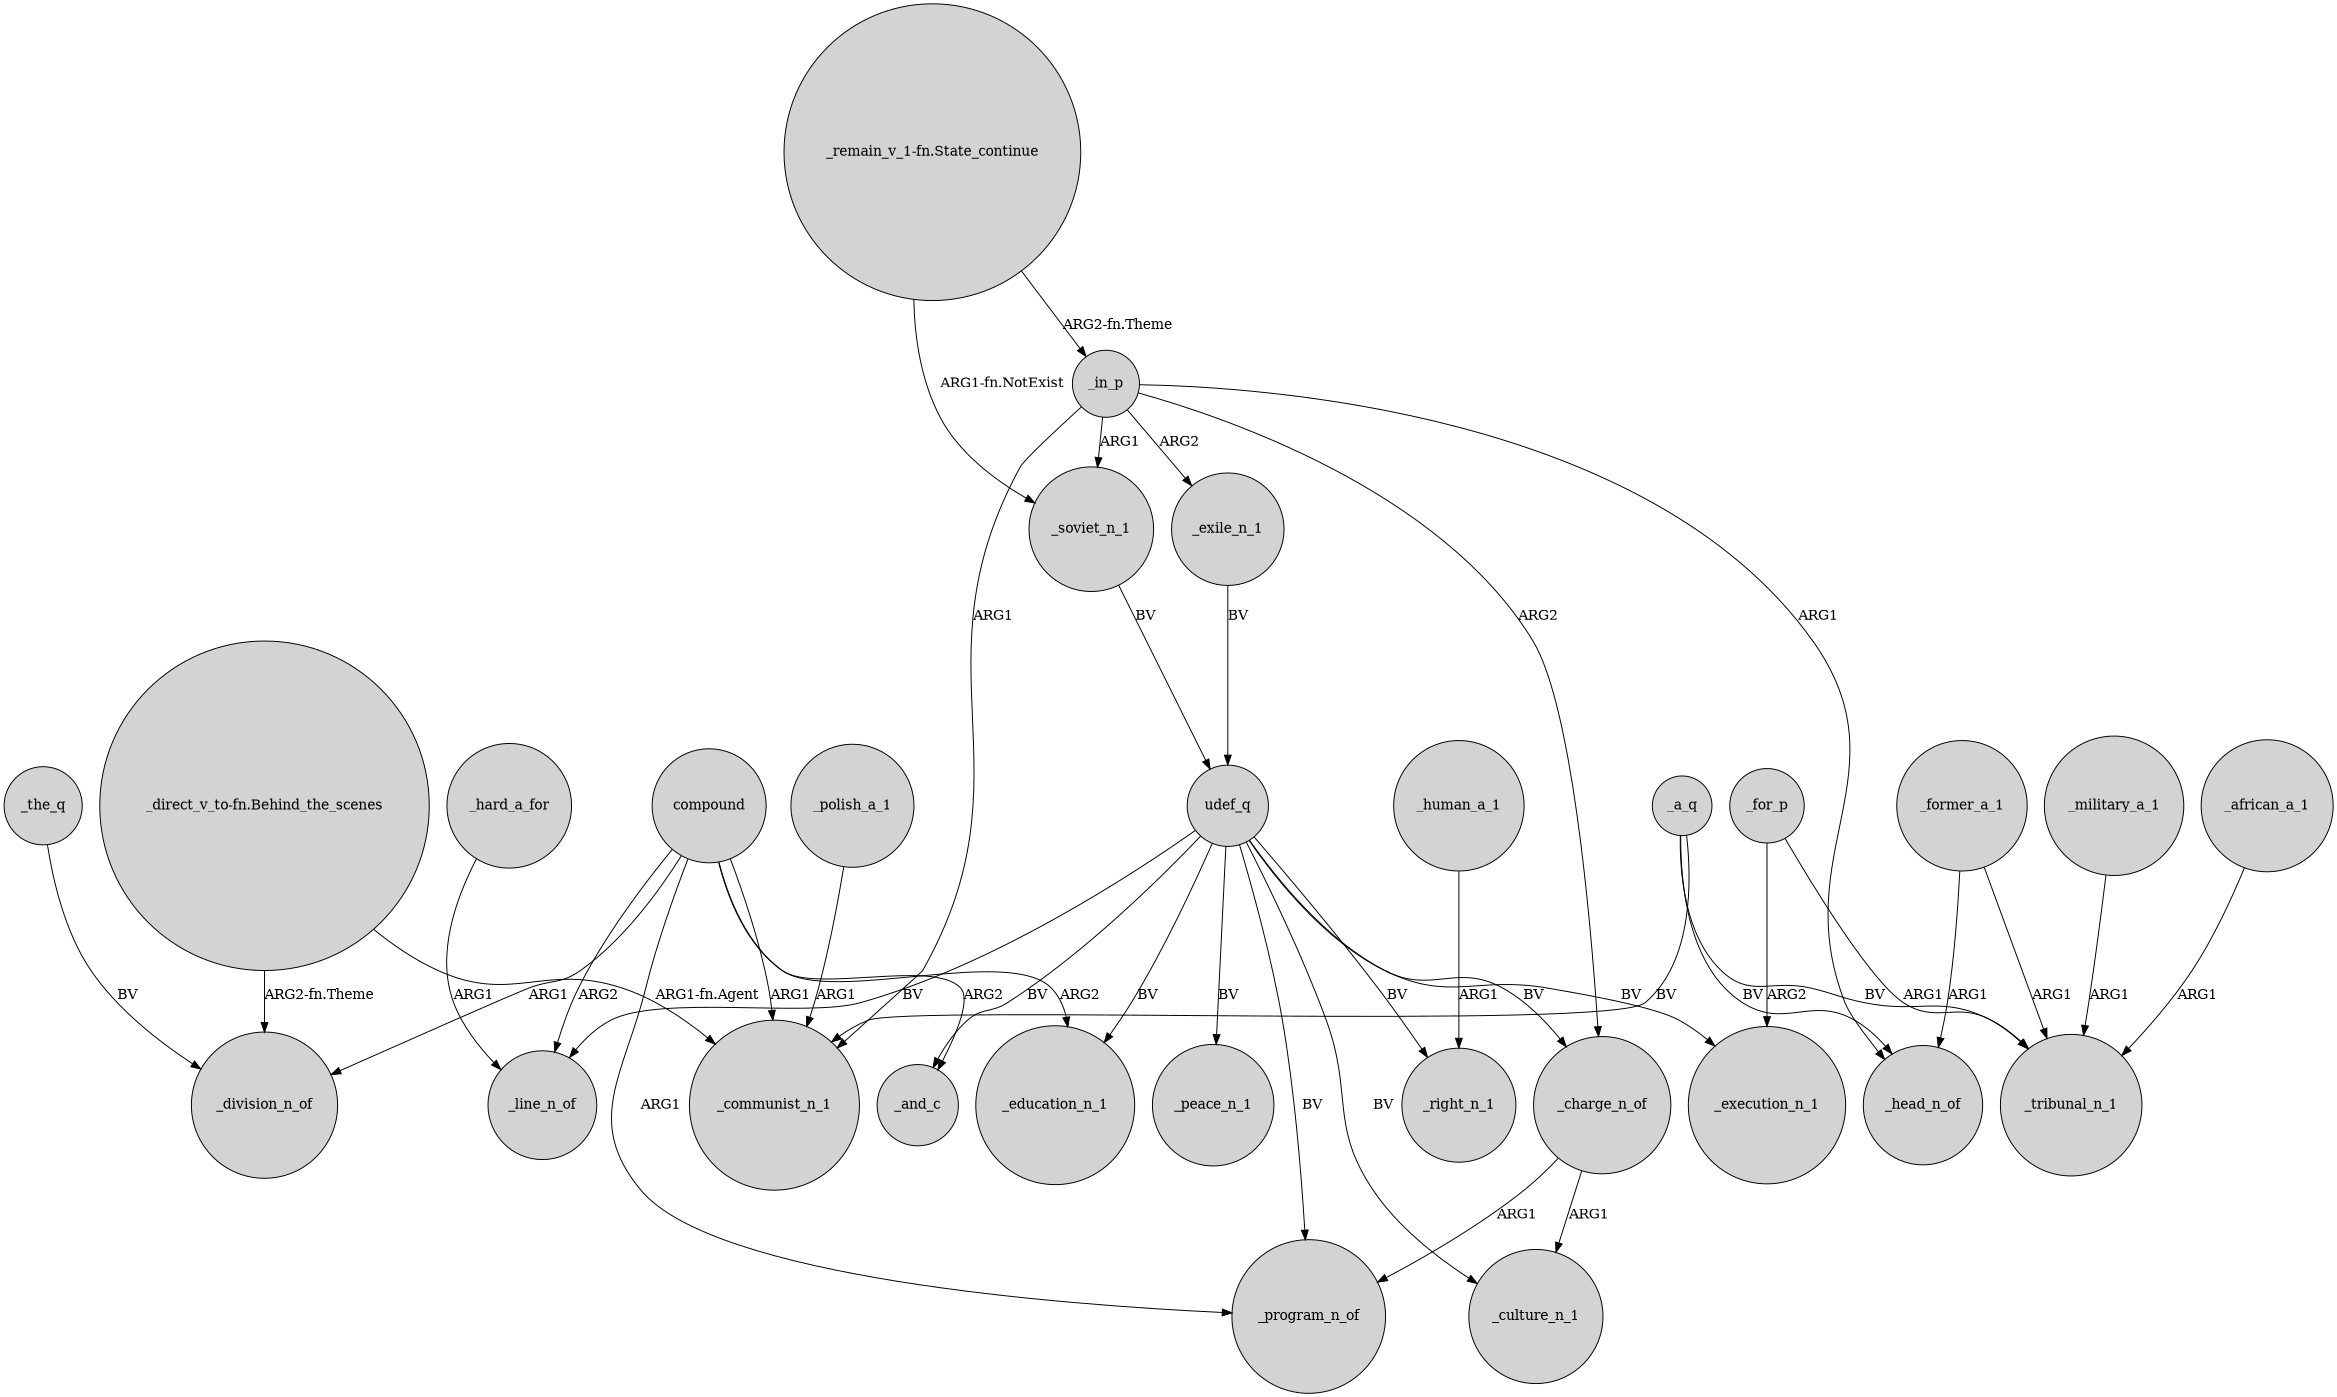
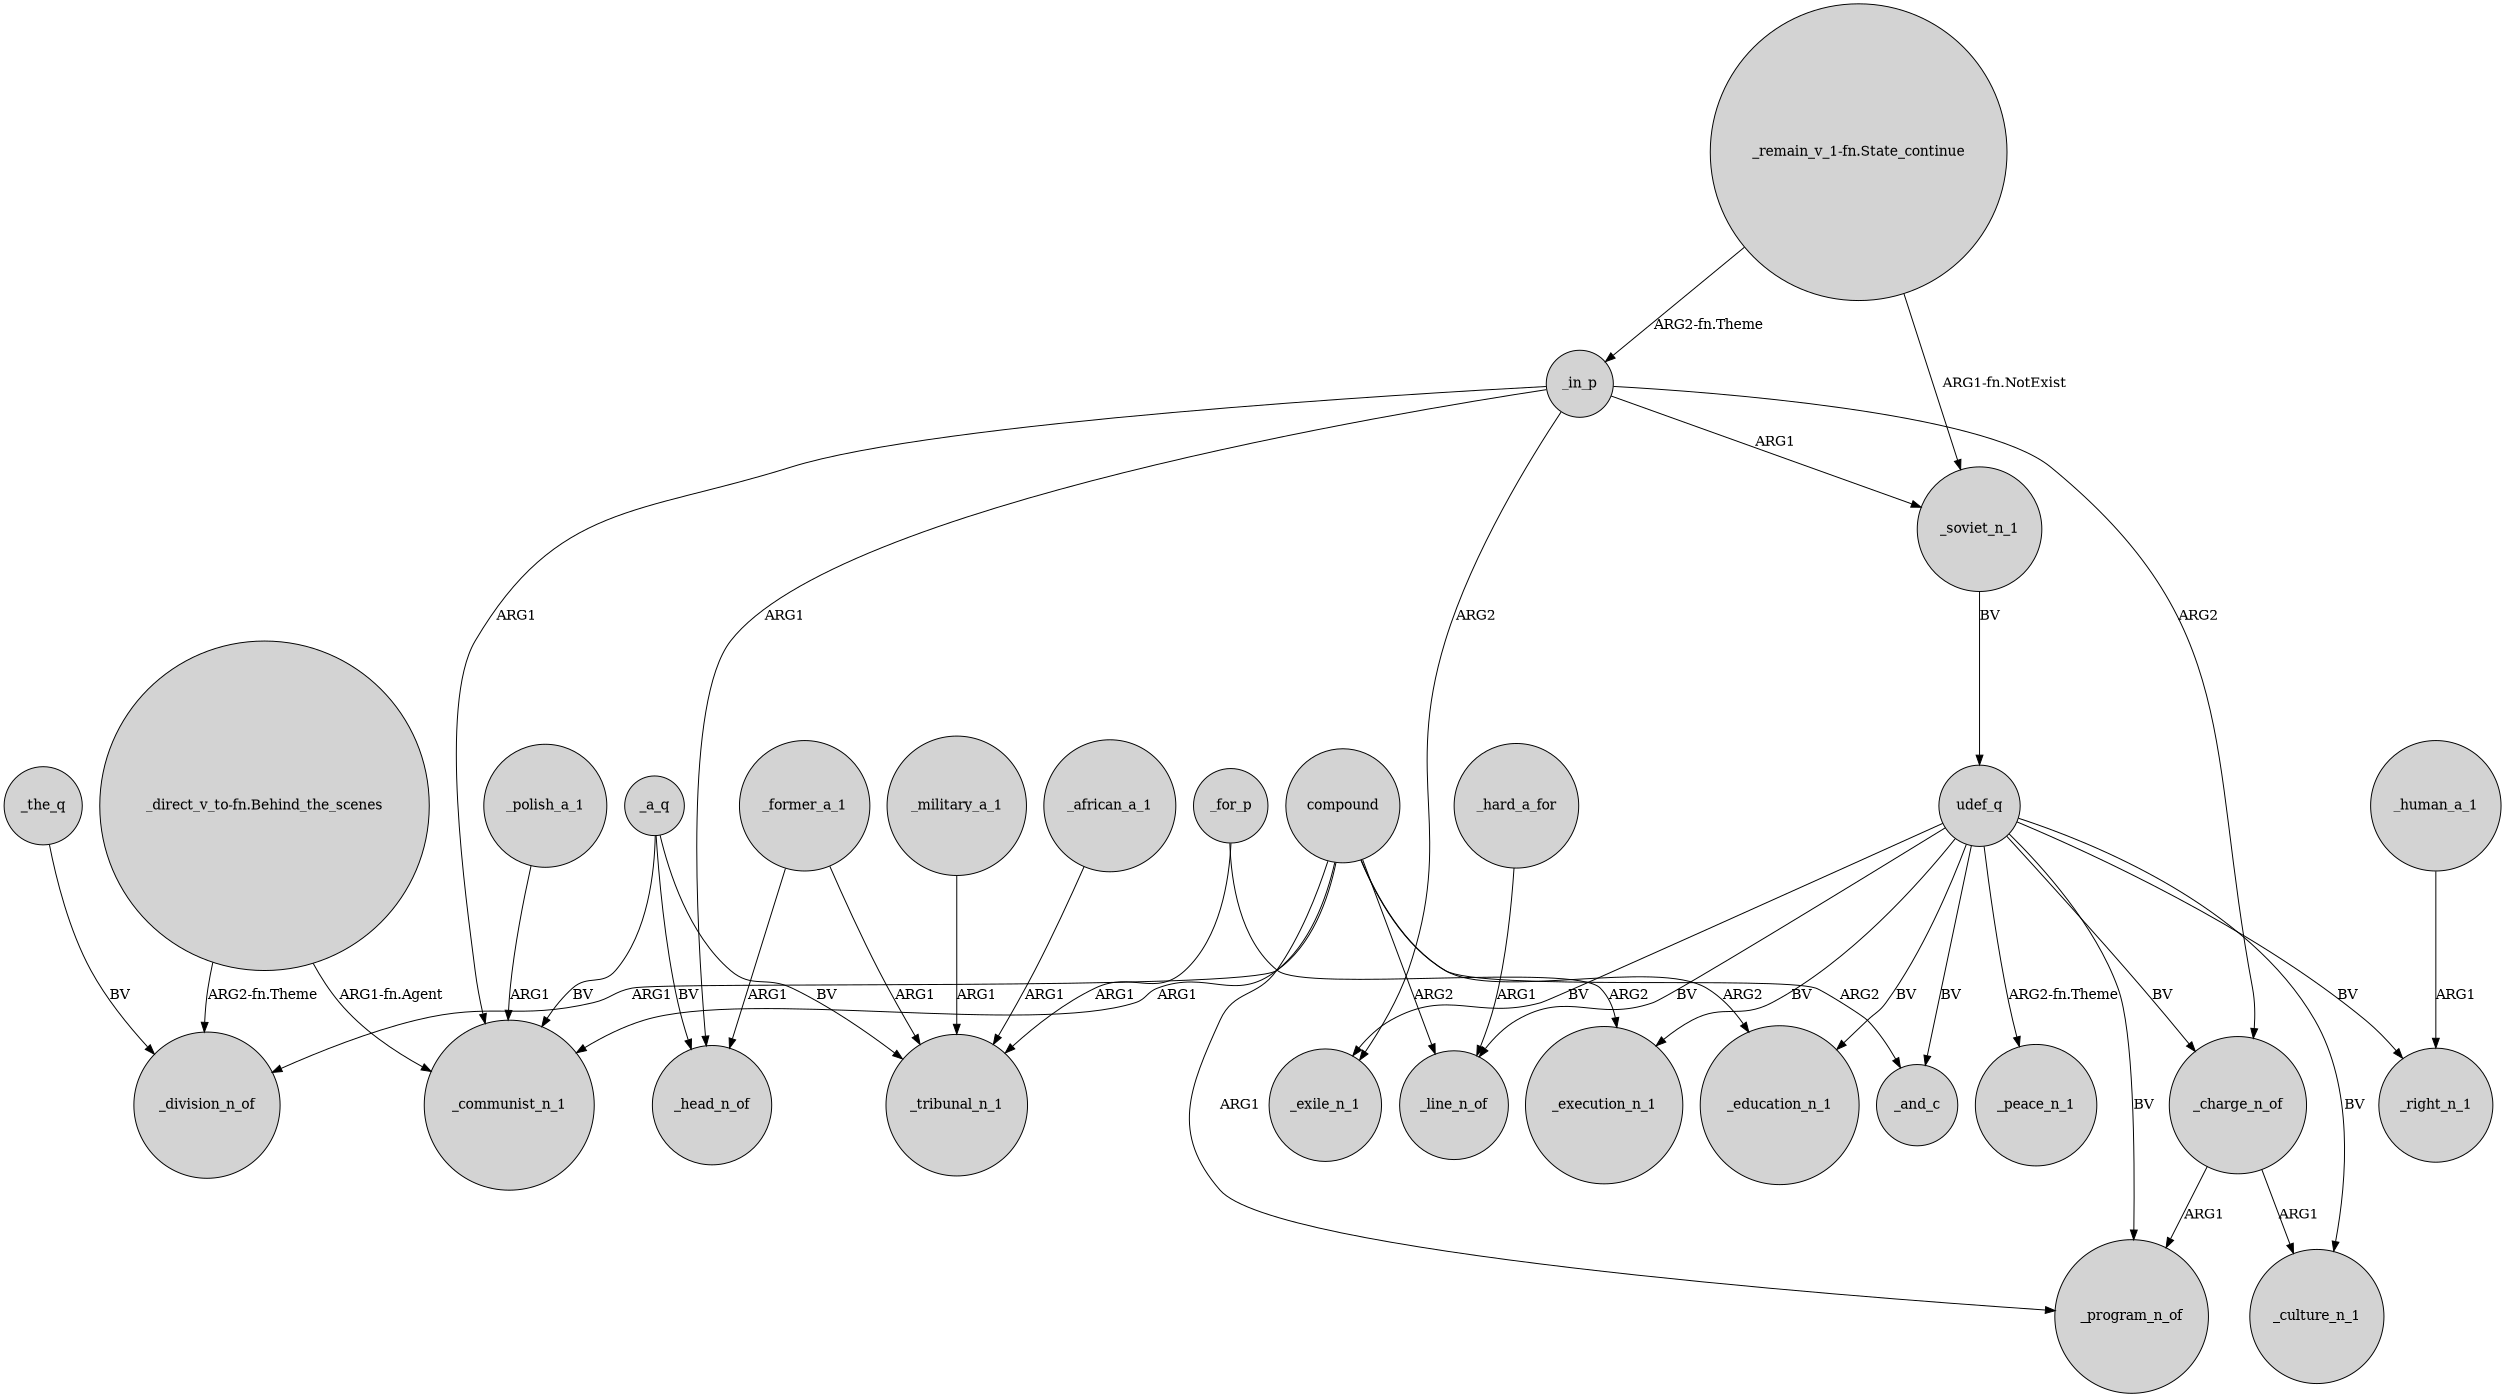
edge "_exile_n_1" -> "udef_q": reversed
edge "udef_q" -> "_peace_n_1": label "BV" -> "ARG2-fn.Theme"
